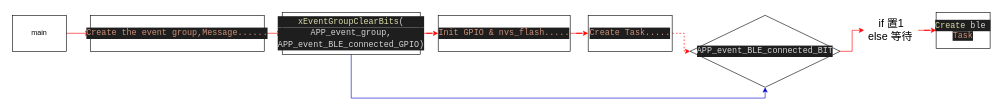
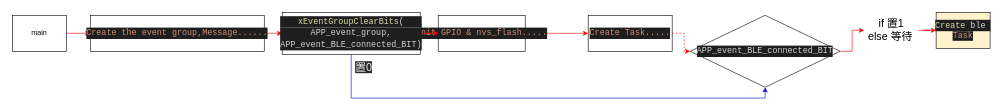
node "Create ble Task": fillcolor #ffffff -> #fff2cc
node "xEventGroupClearBits( APP_event_group, APP_event_BLE_connected_GPIO)": label "xEventGroupClearBits( APP_event_group, APP_event_BLE_connected_GPIO)" -> "xEventGroupClearBits( APP_event_group, APP_event_BLE_connected_BIT)"
node "Init GPIO & nvs_flash.....": size 132x36 -> 87x36
node "置0": added
